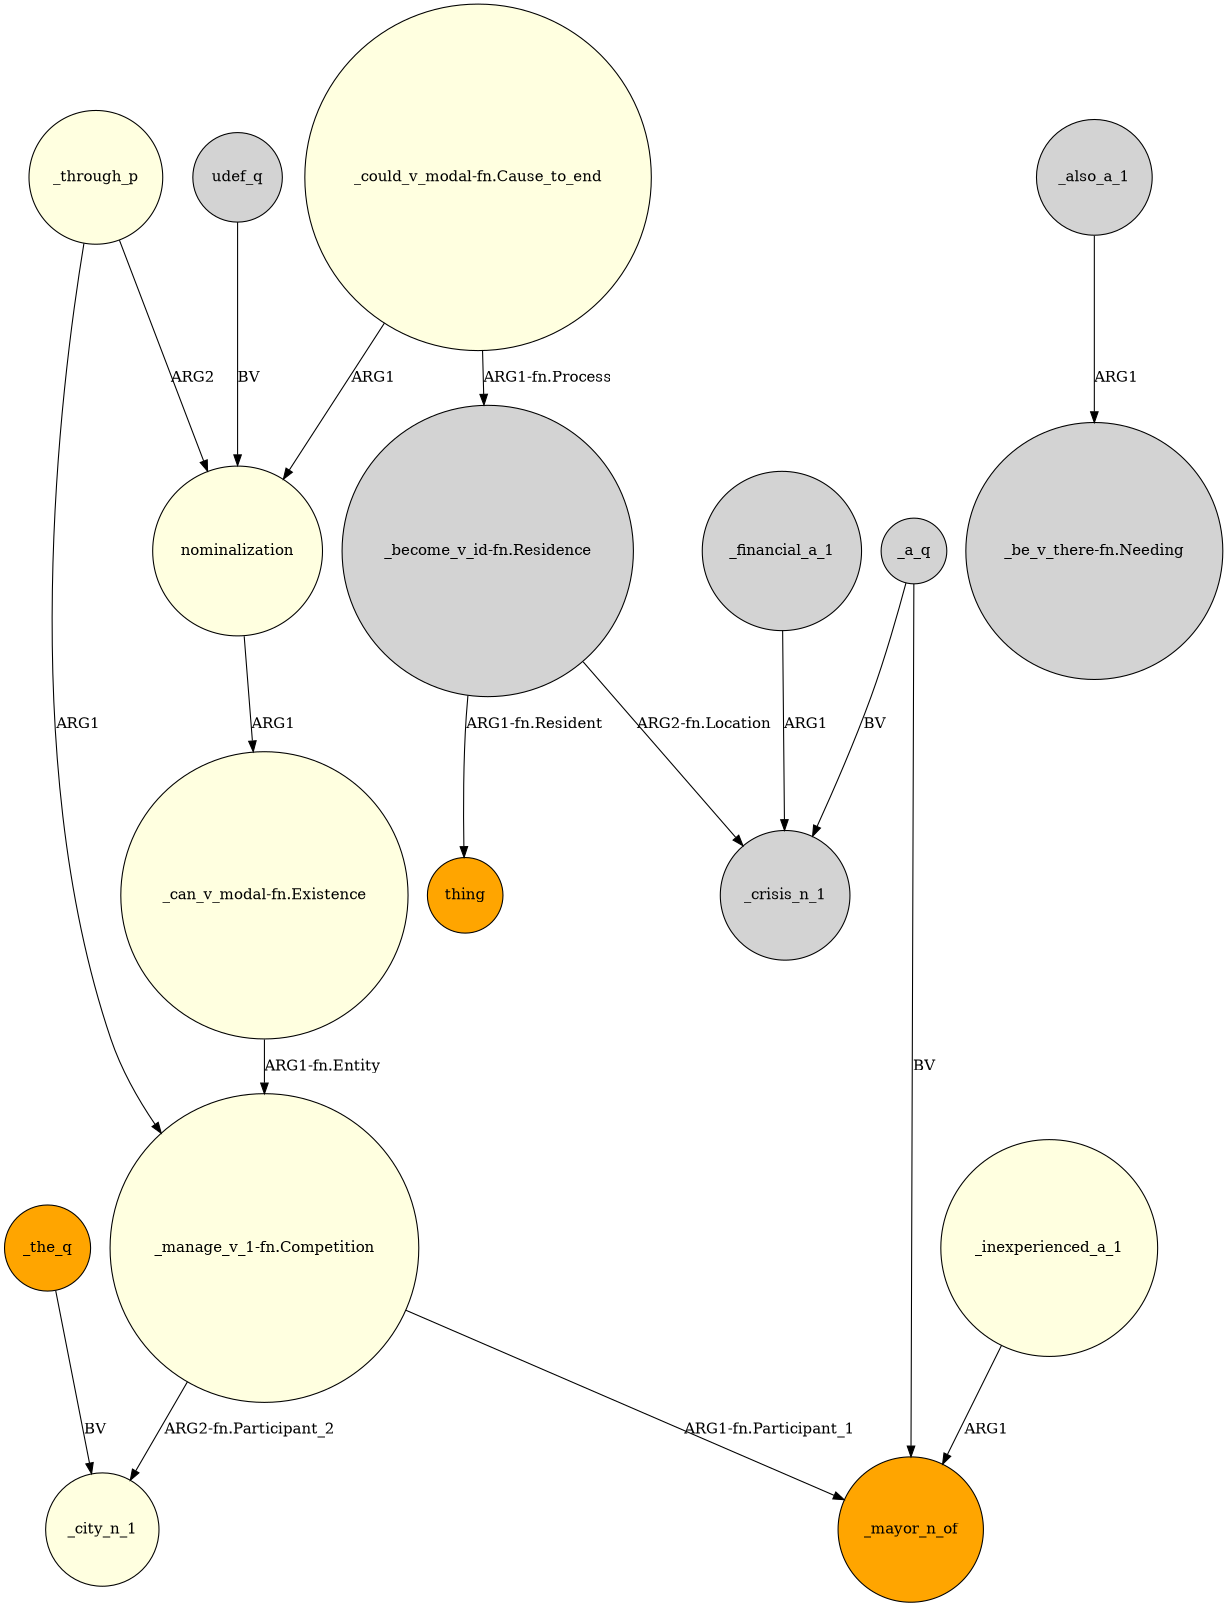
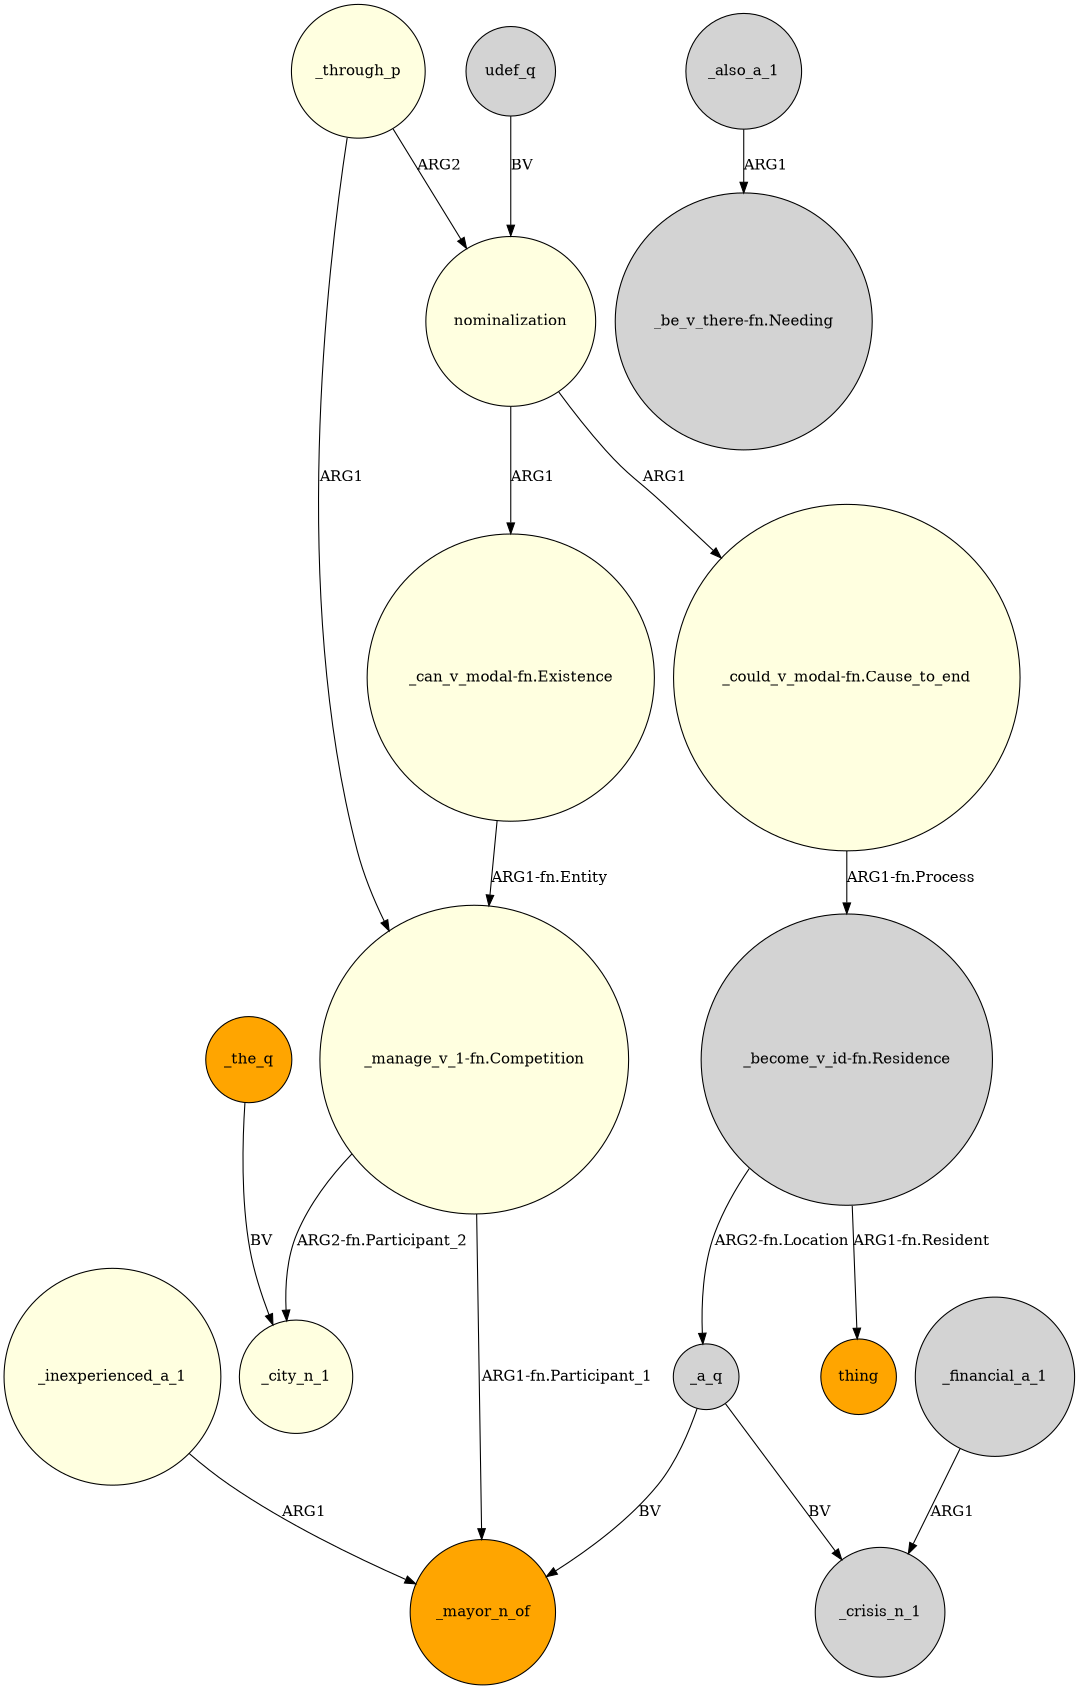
edge "_could_v_modal-fn.Cause_to_end" -> "nominalization": reversed
edge "_become_v_id-fn.Residence" -> "_crisis_n_1": now "_become_v_id-fn.Residence" -> "_a_q"
